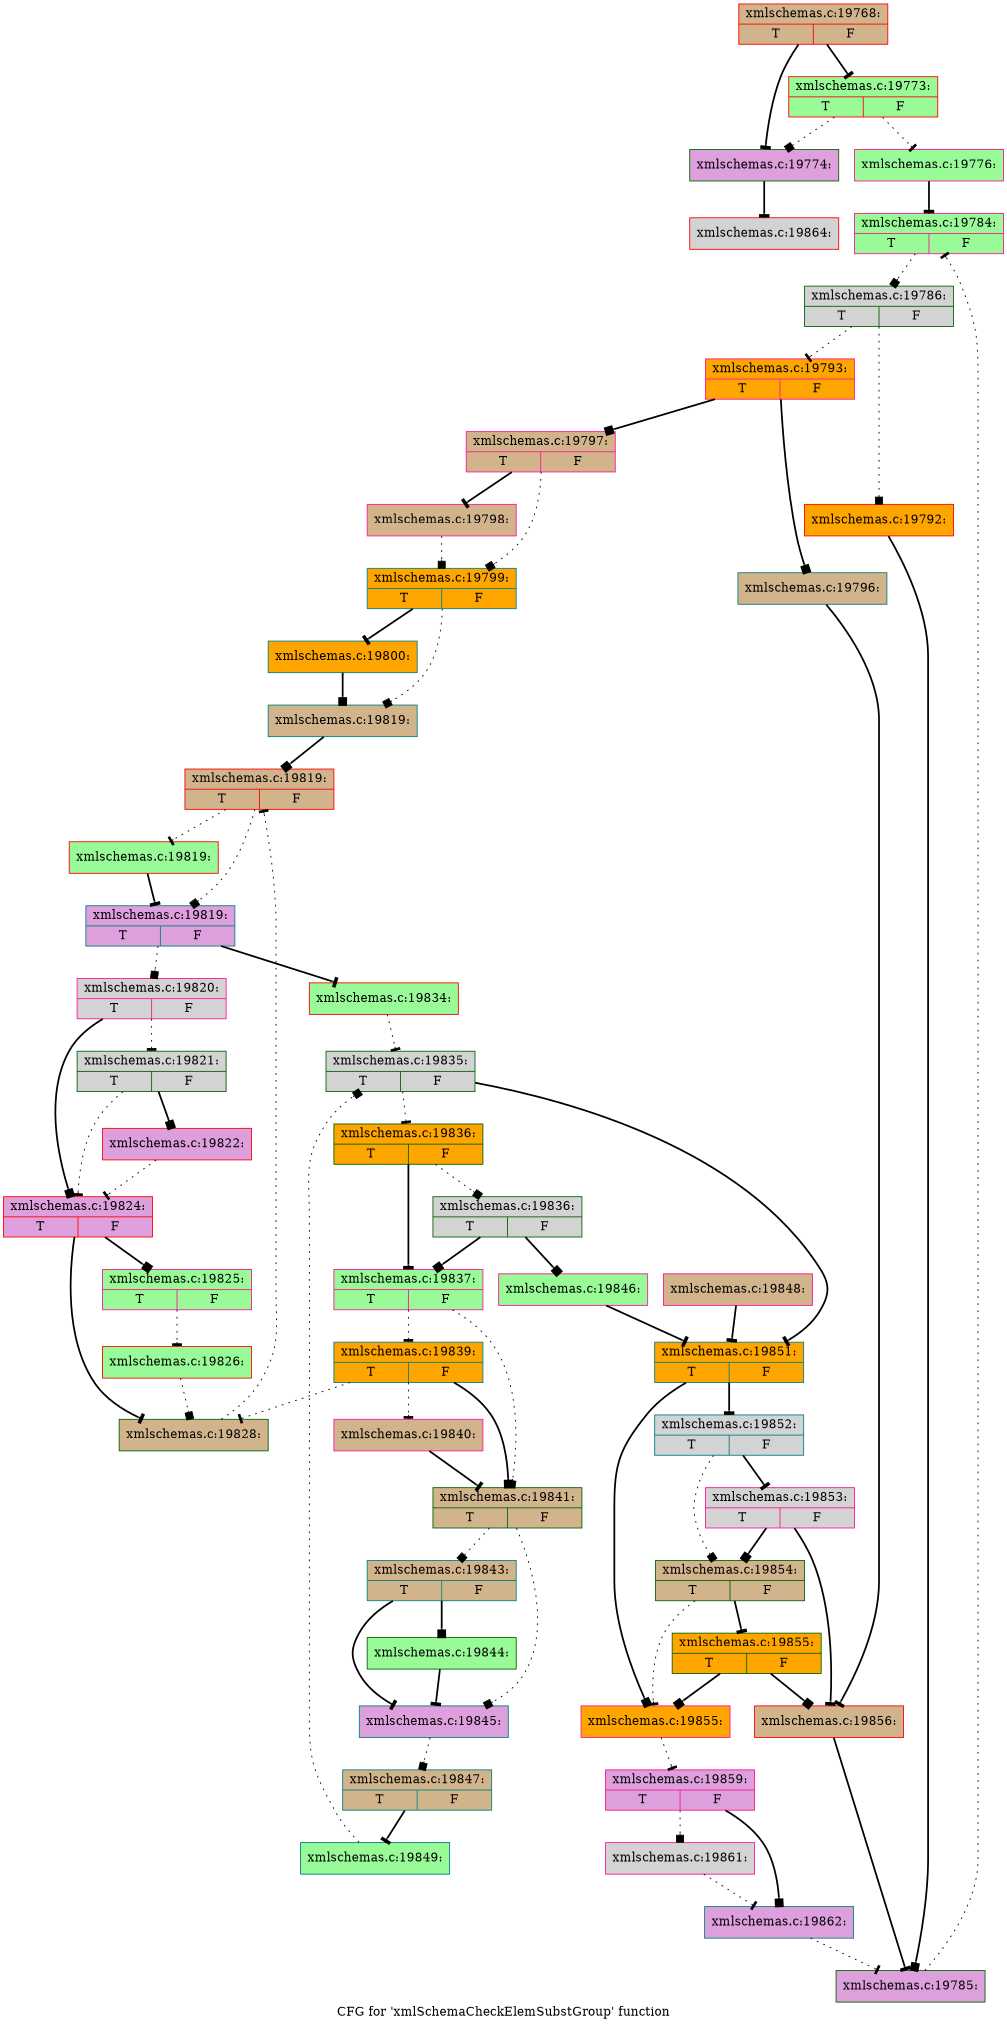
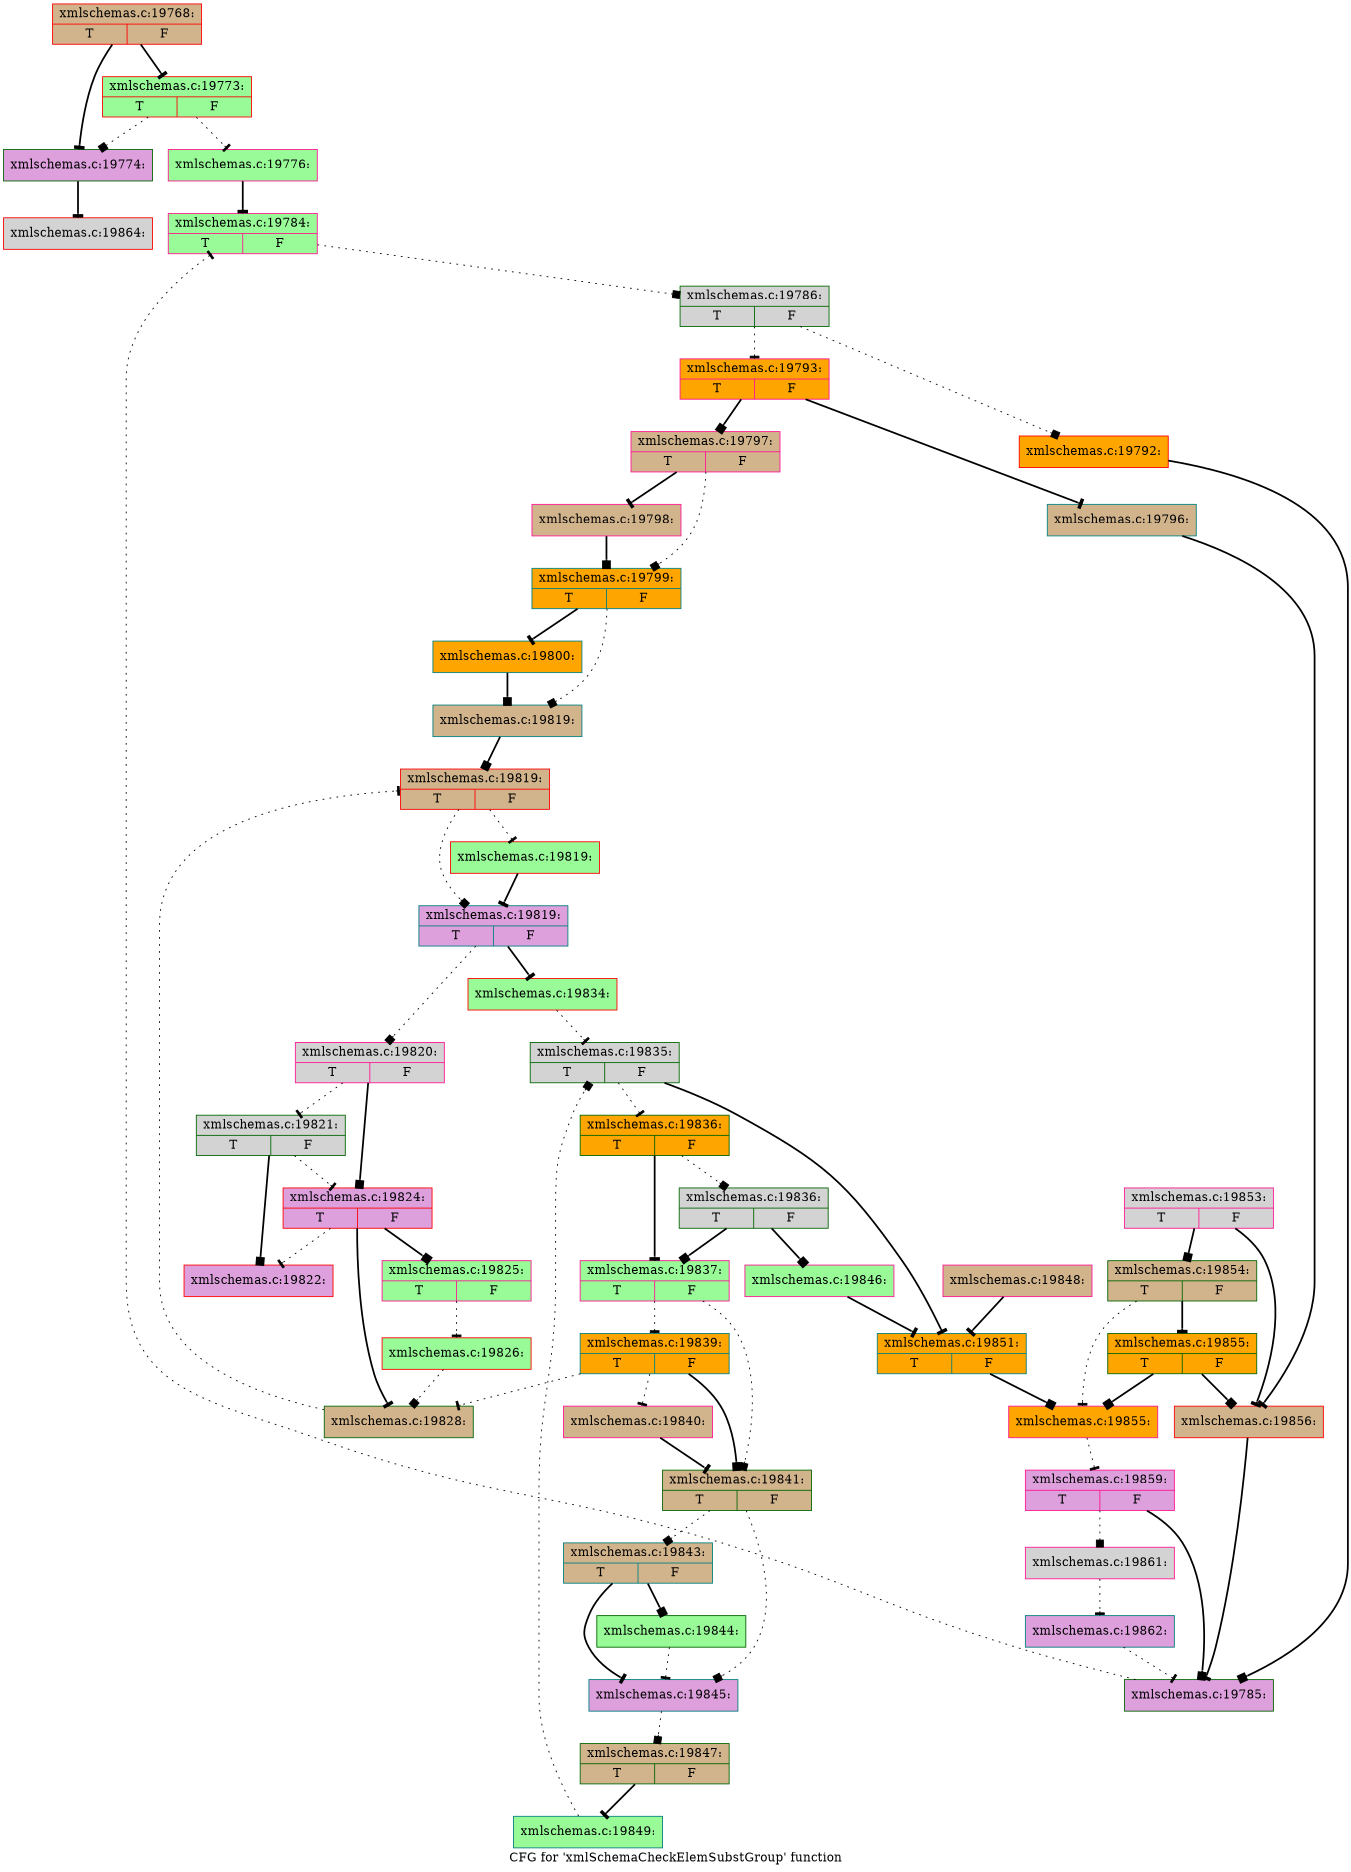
edge "xmlschemas.c:19793:" -> "xmlschemas.c:19796:": arrowhead box -> tee
edge "xmlschemas.c:19798:" -> "xmlschemas.c:19799:": style dotted -> bold
edge "xmlschemas.c:19822:" -> "xmlschemas.c:19824:": reversed
node "xmlschemas.c:19852:": removed
edge "xmlschemas.c:19844:" -> "xmlschemas.c:19845:": style bold -> dotted
node "xmlschemas.c:19847:": color teal -> darkgreen
edge "xmlschemas.c:19859:" -> "xmlschemas.c:19862:": now "xmlschemas.c:19859:" -> "xmlschemas.c:19785:"
